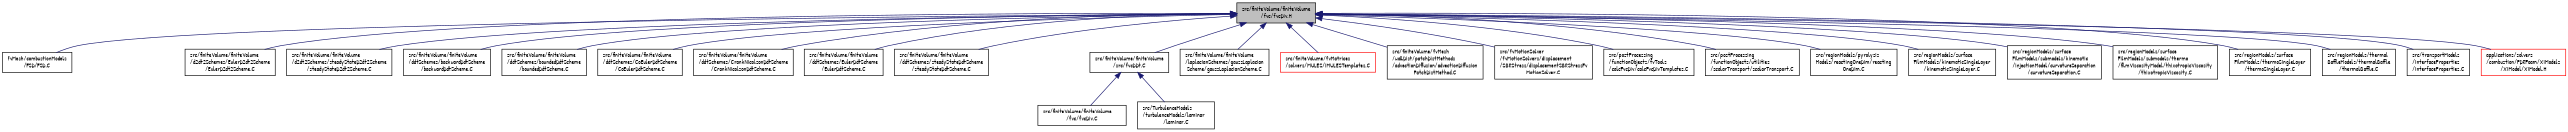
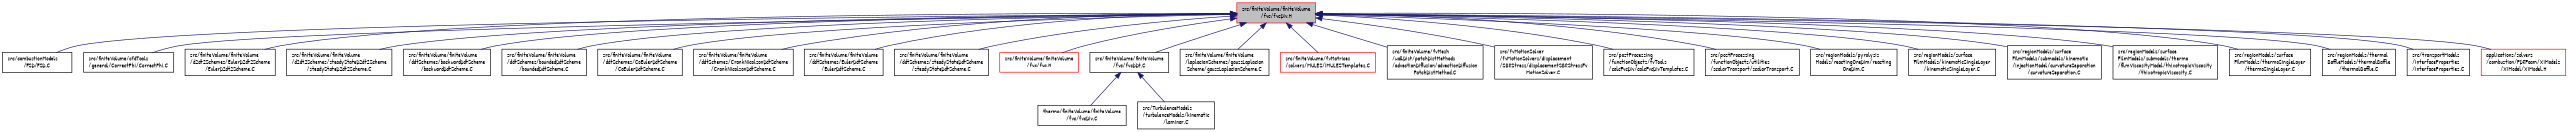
node "src/finiteVolume/finiteVolume /fvc/fvcDiv.H": color black -> red
node "fvMesh/combustionModels /FSD/FSD.C": label "fvMesh/combustionModels /FSD/FSD.C" -> "src/combustionModels /FSD/FSD.C"
node "src/finiteVolume/cfdTools /general/CorrectPhi/CorrectPhi.C": added
node "src/finiteVolume/finiteVolume /fvc/fvc.H": added
node "src/finiteVolume/finiteVolume /src/fvcDDt.C": label "src/finiteVolume/finiteVolume /src/fvcDDt.C" -> "src/finiteVolume/finiteVolume /fvc/fvcDDt.C"
node "src/finiteVolume/finiteVolume /fvc/fvcDiv.C": label "src/finiteVolume/finiteVolume /fvc/fvcDiv.C" -> "thermo/finiteVolume/finiteVolume /fvc/fvcDiv.C"
node "src/TurbulenceModels /turbulenceModels/laminar /laminar.C": label "src/TurbulenceModels /turbulenceModels/laminar /laminar.C" -> "src/TurbulenceModels /turbulenceModels/kinematic /laminar.C"
